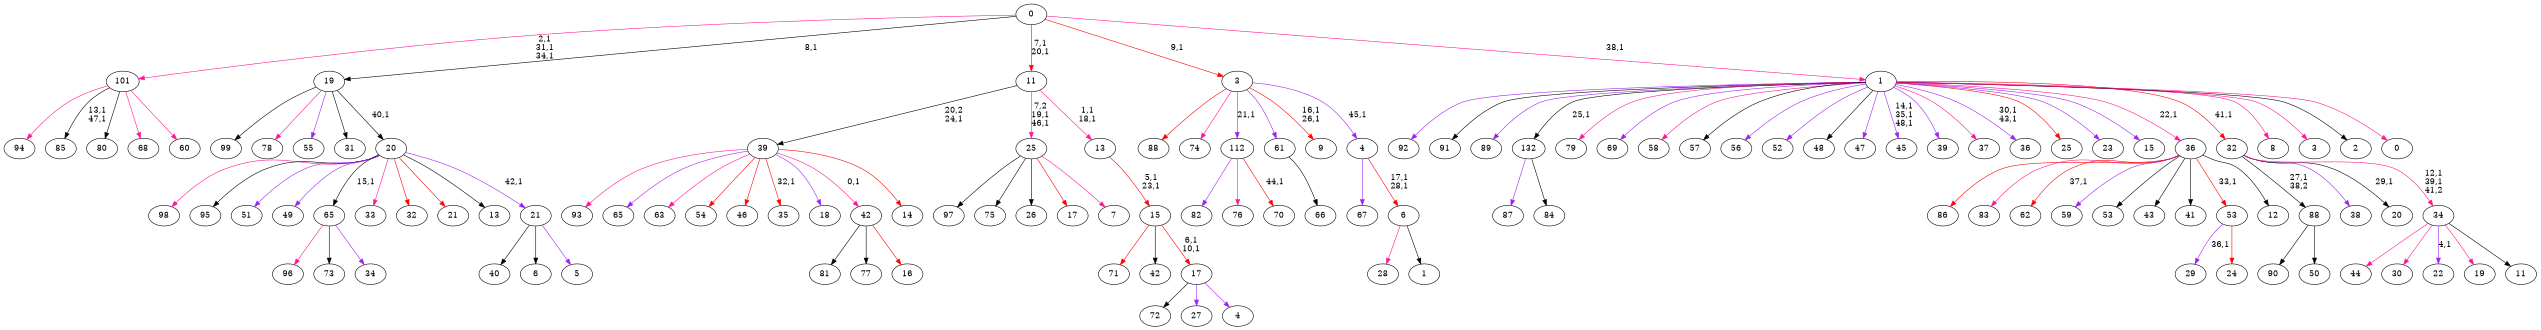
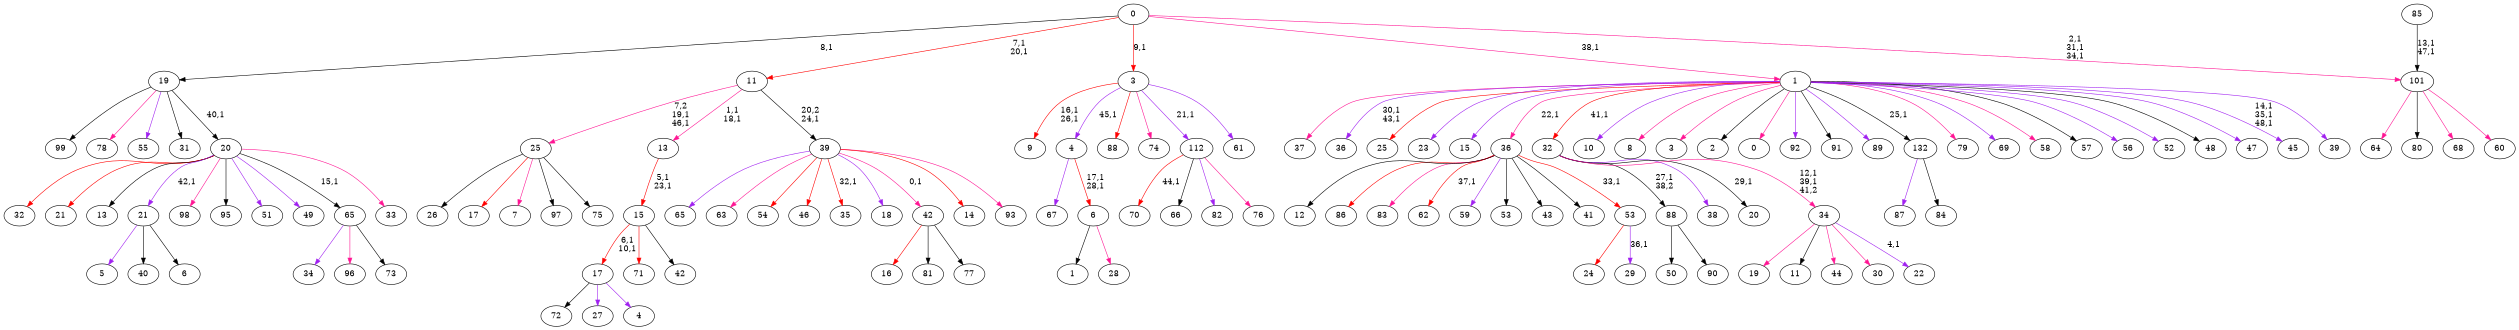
edge "101" -> "85": reversed
node "94": label "94" -> "64"
node "10": added
edge "61" -> "66": now "112" -> "66"
